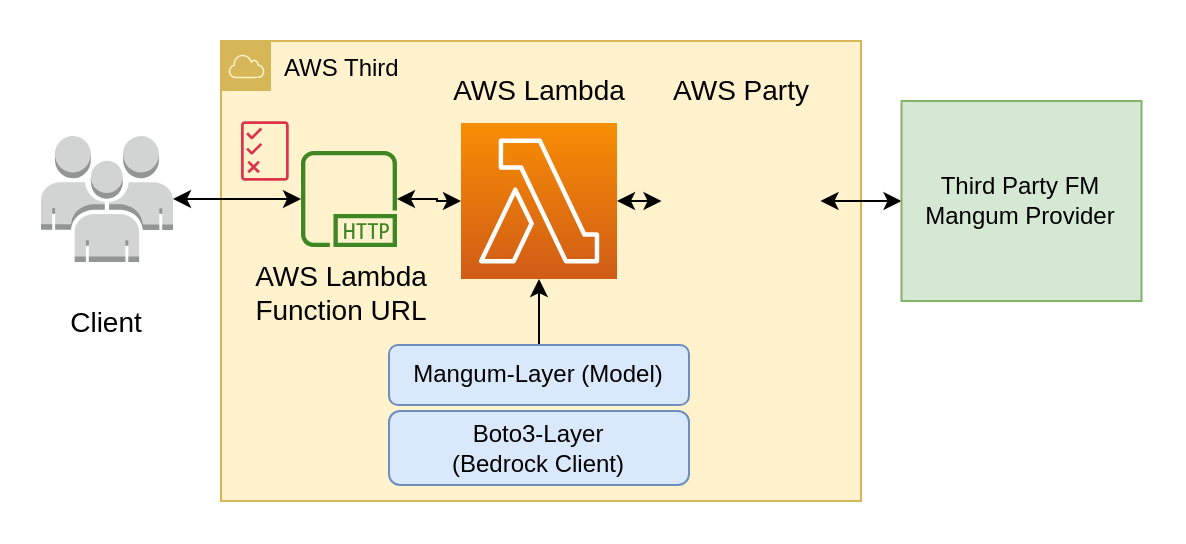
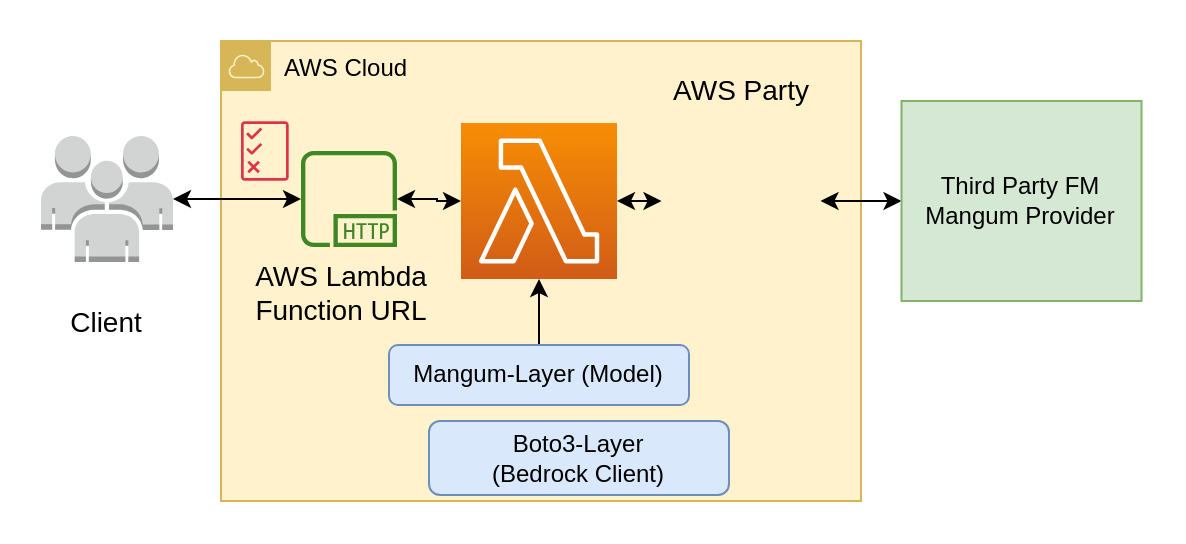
node "AWS Third": label "AWS Third" -> "AWS Cloud"
node "AWS Lambda": removed
node "Boto3-Layer (Bedrock Client)": moved (539, 448) -> (579, 458)
